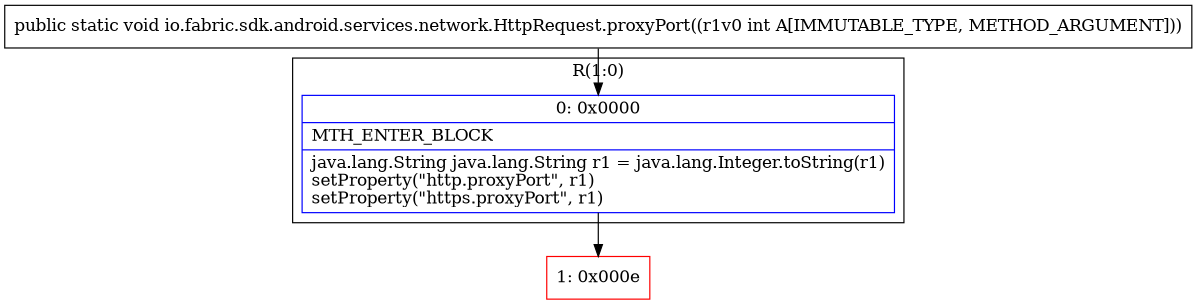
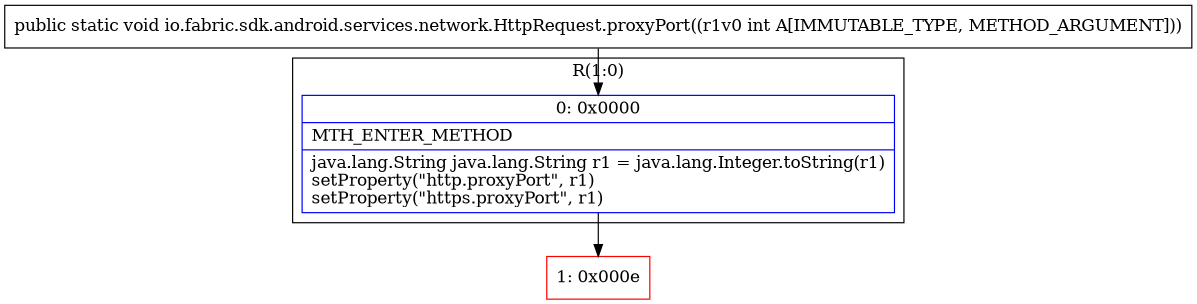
node "0: 0x0000": text "MTH_ENTER_BLOCK" -> "MTH_ENTER_METHOD"
